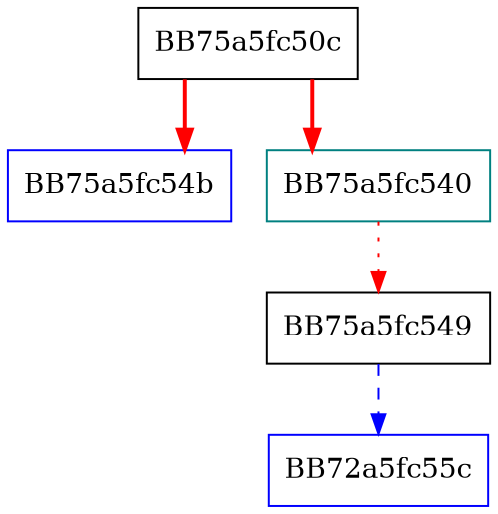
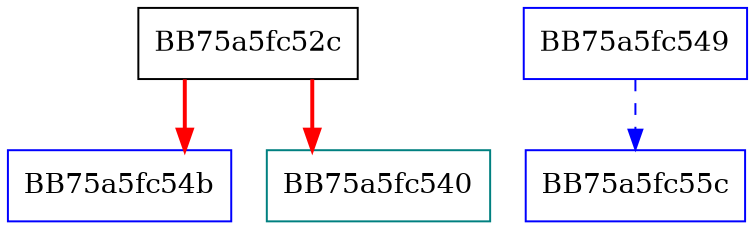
node "BB75a5fc50c": label "BB75a5fc50c" -> "BB75a5fc52c"
edge "BB75a5fc540" -> "BB75a5fc549": removed
node "BB75a5fc549": color black -> blue
node "BB72a5fc55c": label "BB72a5fc55c" -> "BB75a5fc55c"
